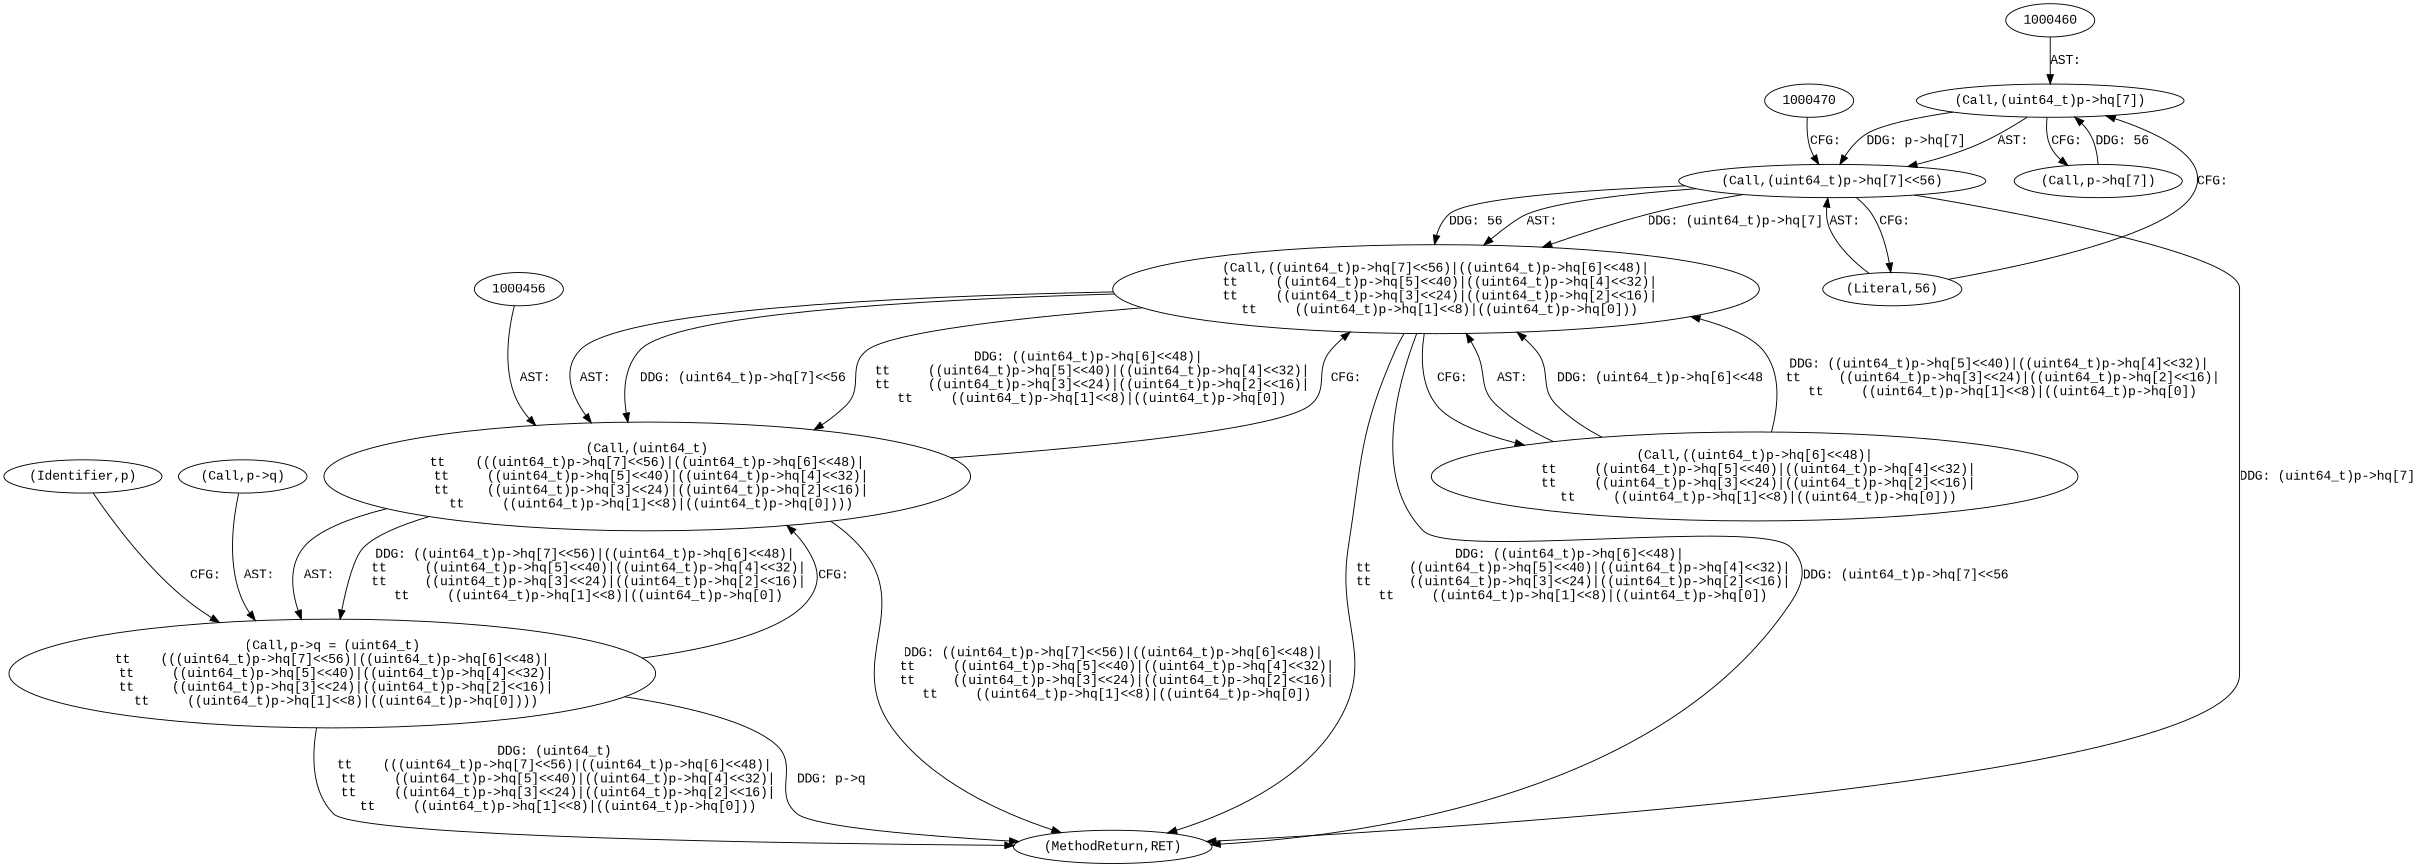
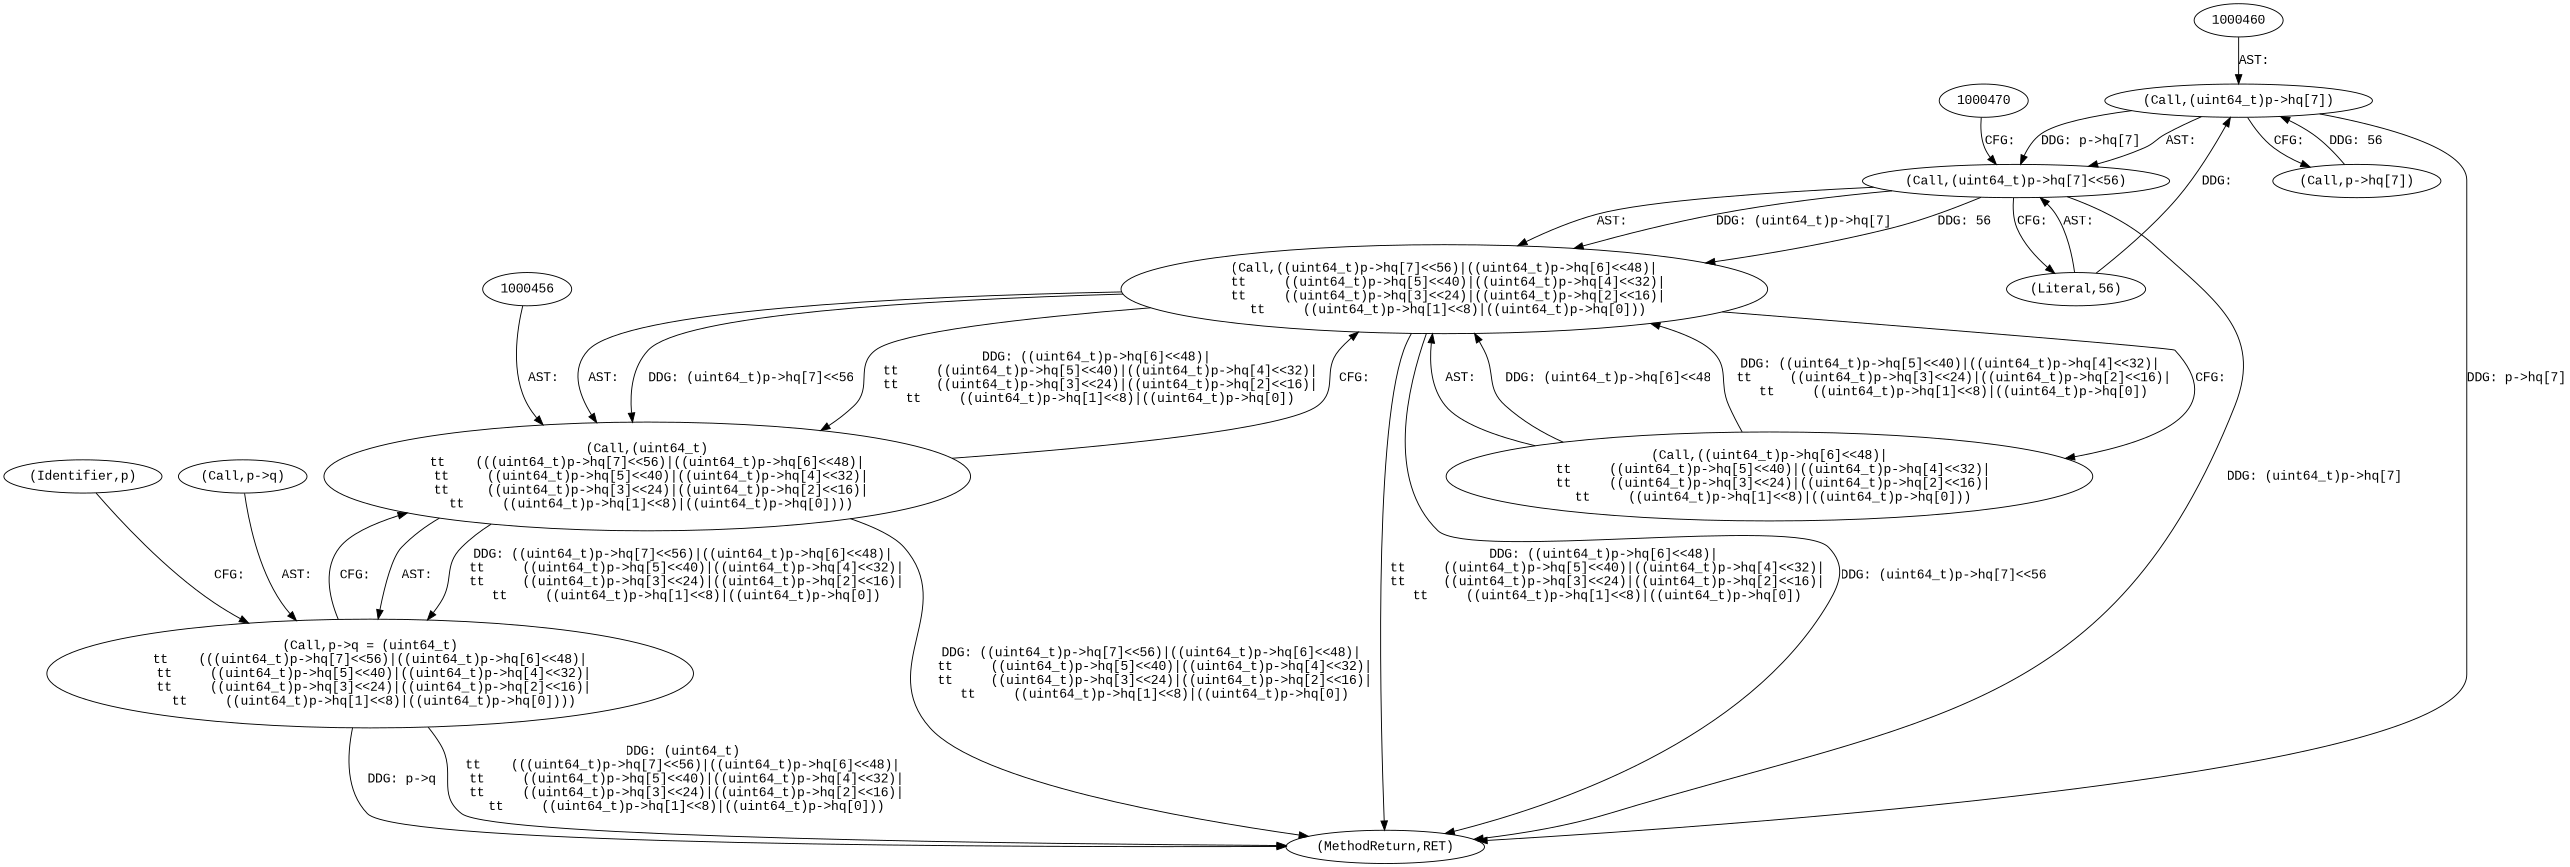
edge "(Literal,56)" -> "(Call,(uint64_t)p->hq[7])": label "CFG: " -> "DDG: "
edge "(Call,(uint64_t)p->hq[7])" -> "(MethodReturn,RET)": added, label "DDG: p->hq[7]"
